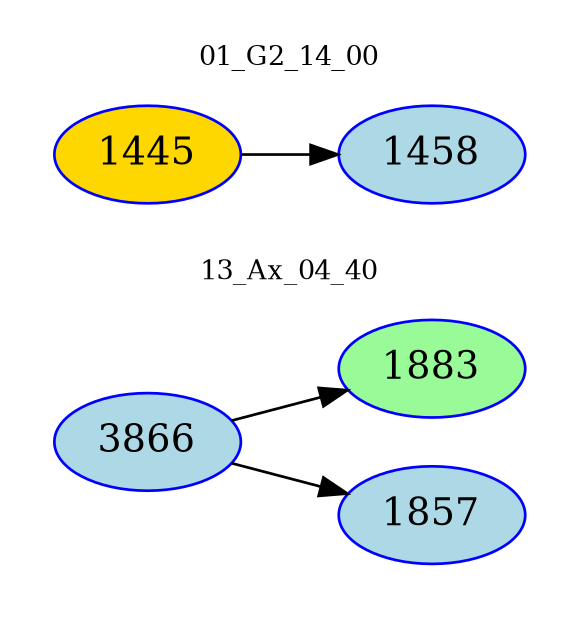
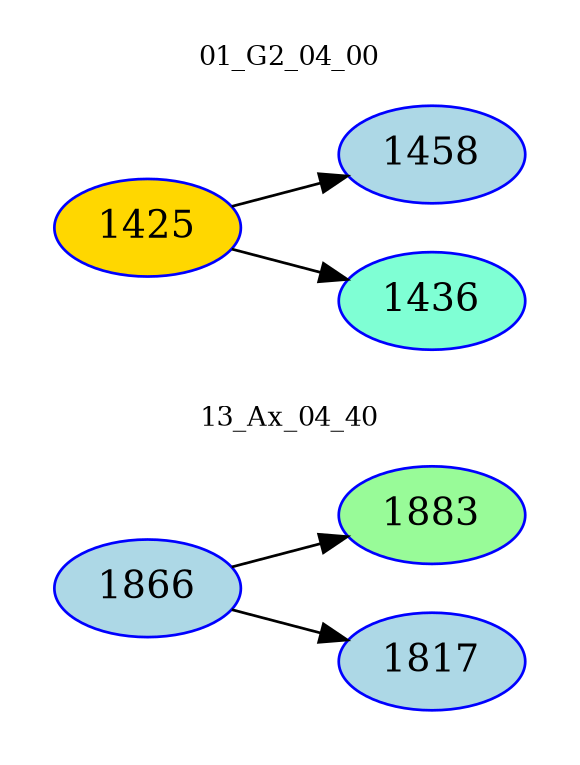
cluster "01_G2_14_00": label "01_G2_14_00" -> "01_G2_04_00"
node "1445": label "1445" -> "1425"
node "1436": added
node "3866": label "3866" -> "1866"
node "1857": label "1857" -> "1817"
